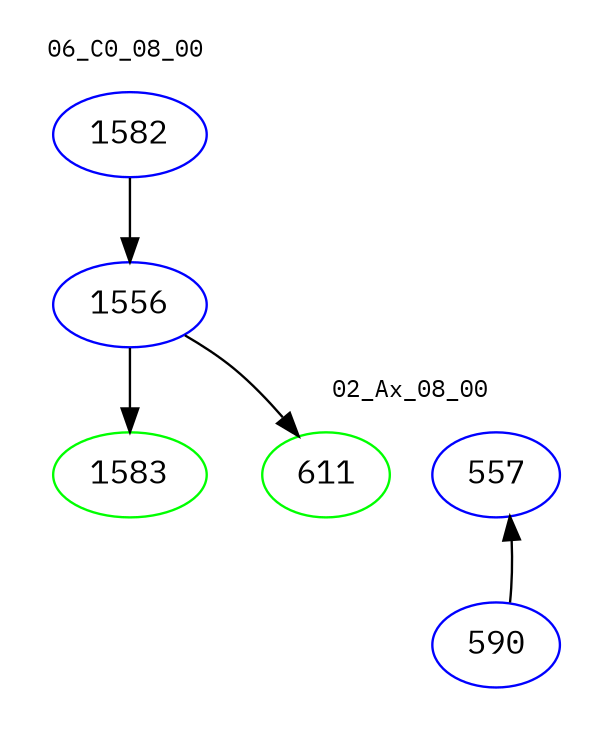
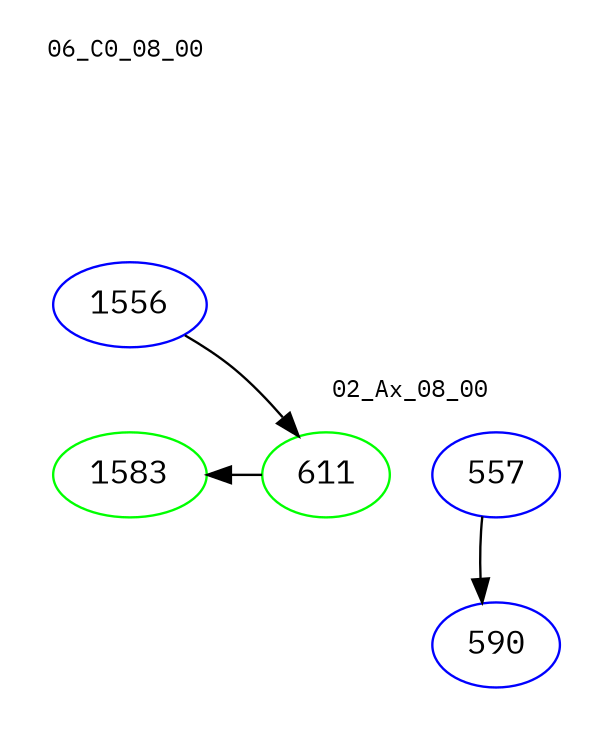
node "1582": removed
edge "1556" -> "1583": now "611" -> "1583"
edge "590" -> "557": reversed
